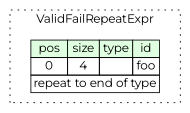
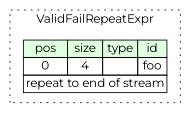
node "pos": text "repeat to end of type" -> "repeat to end of stream"
